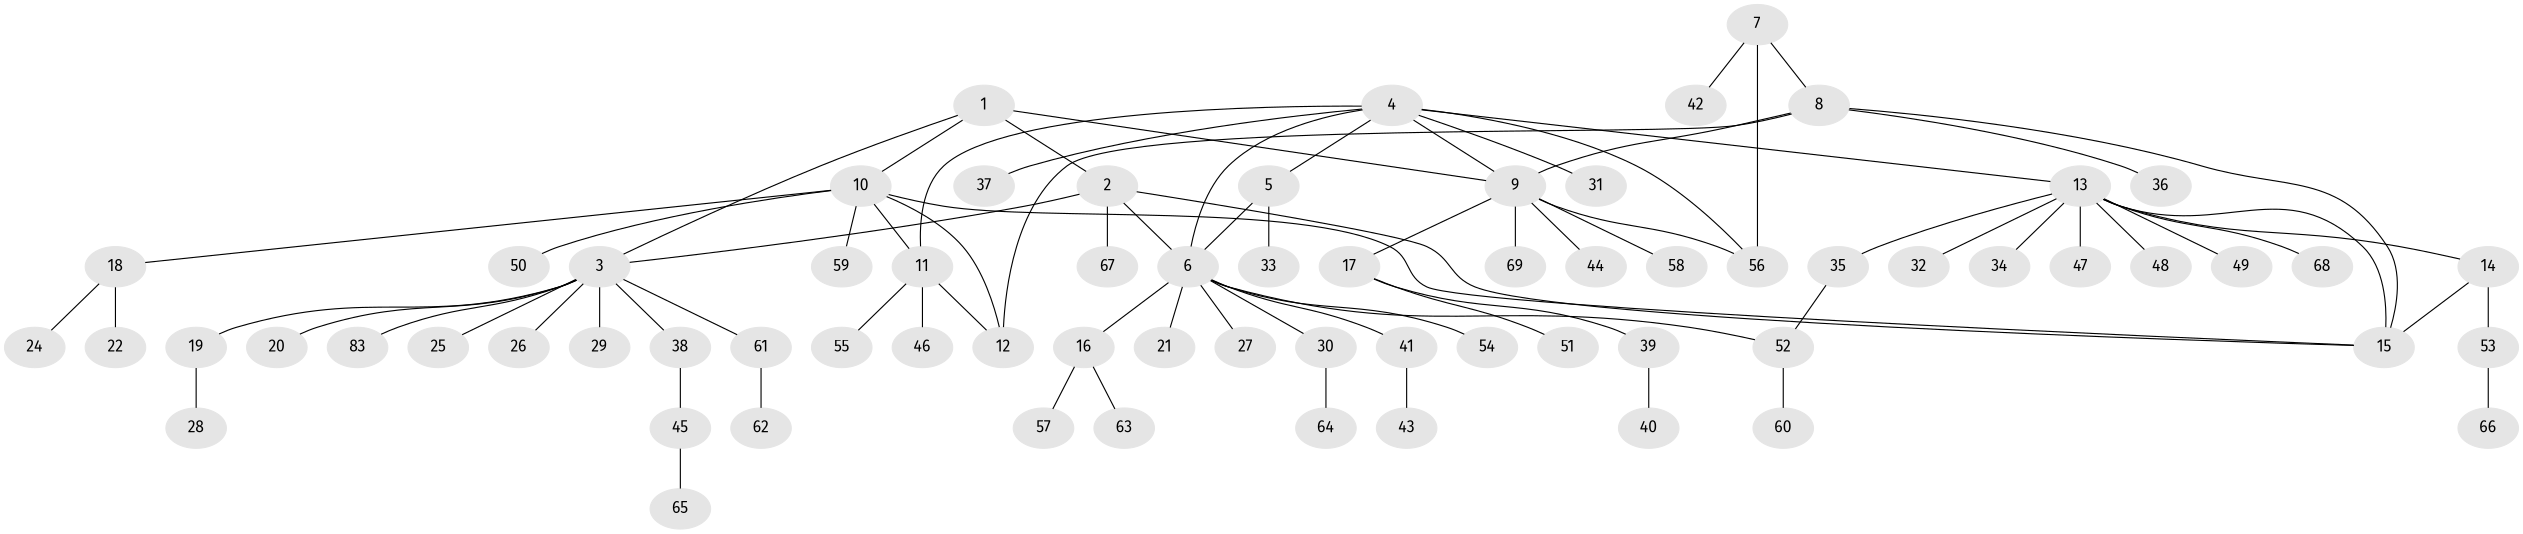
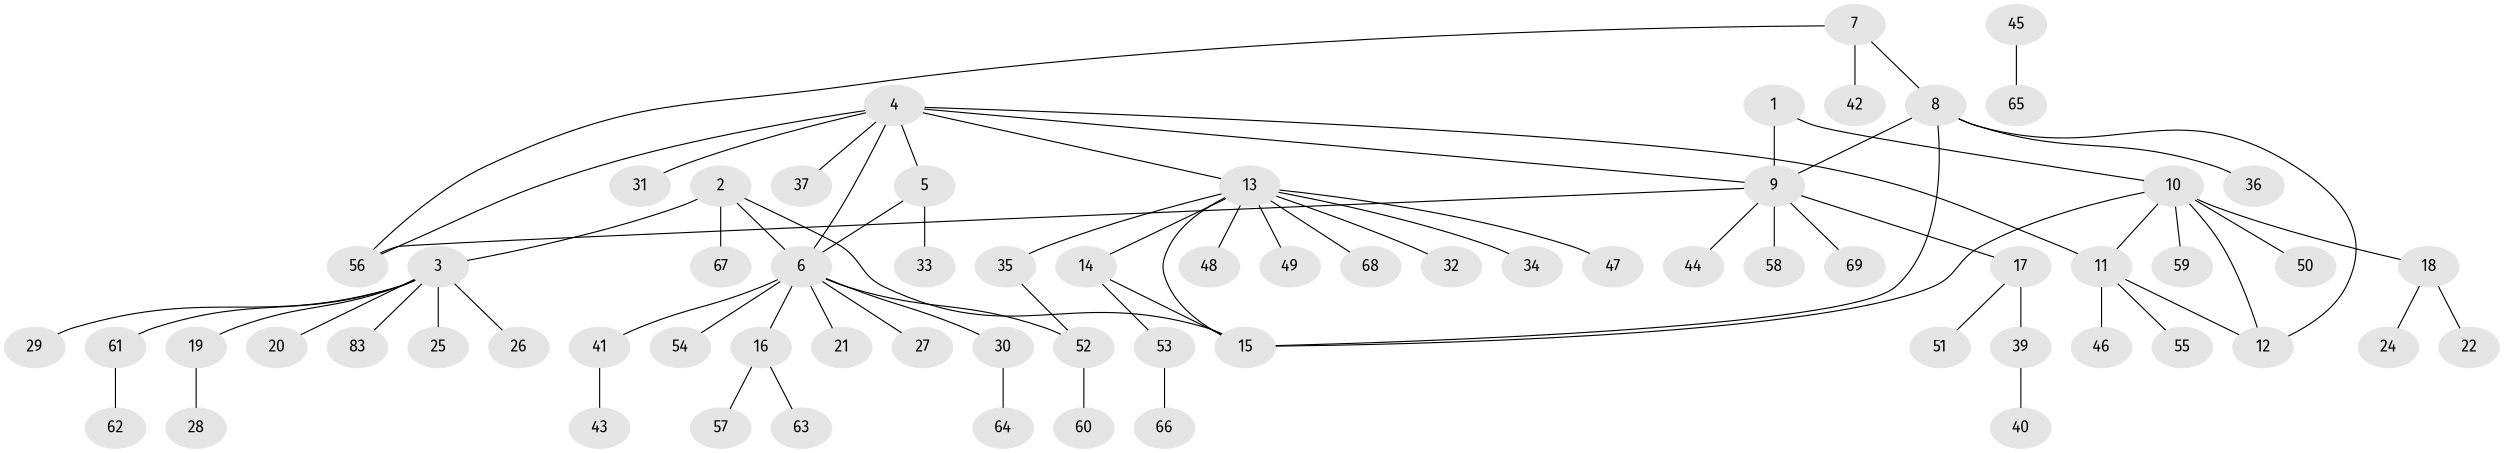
edge "1" -- "2": removed
edge "1" -- "3": removed
node "38": removed
